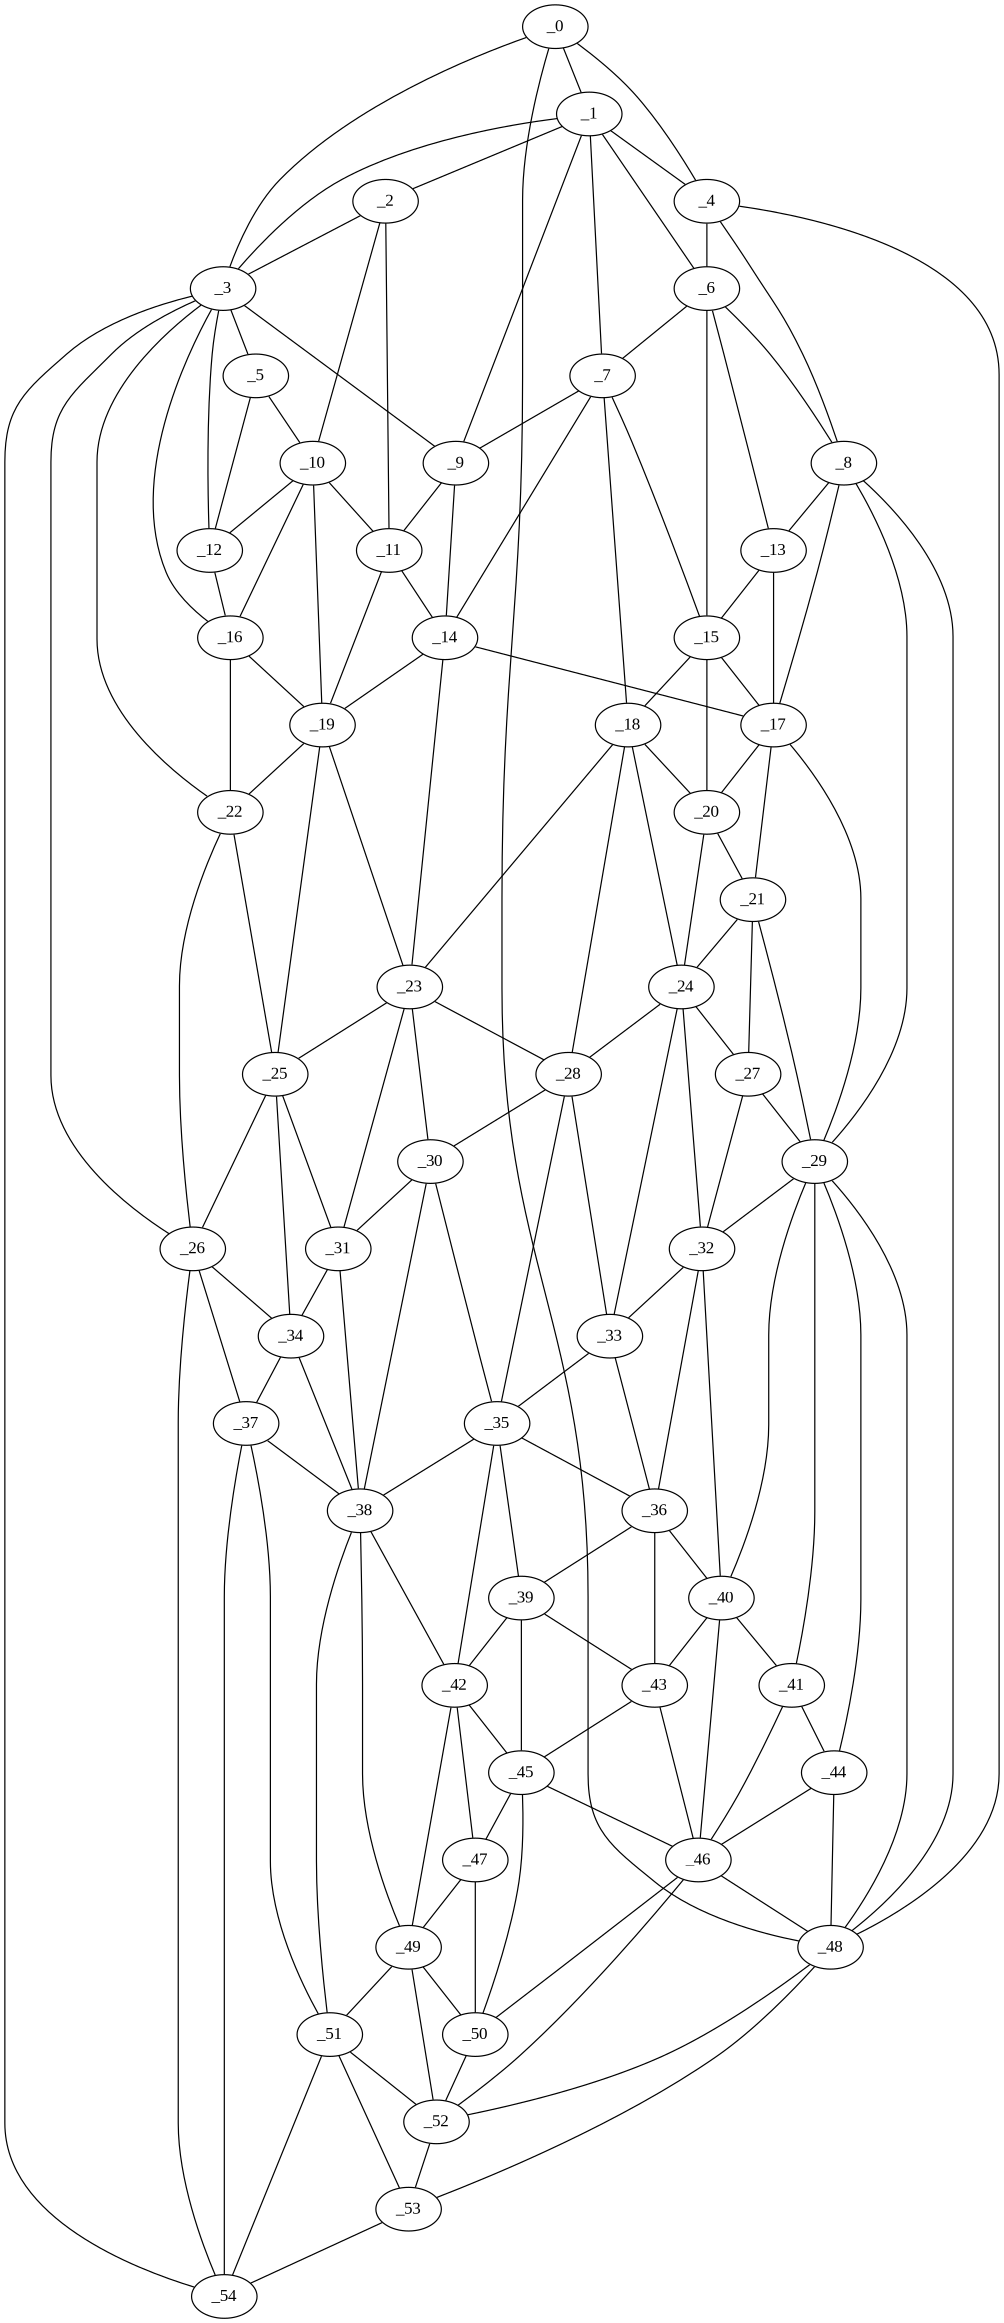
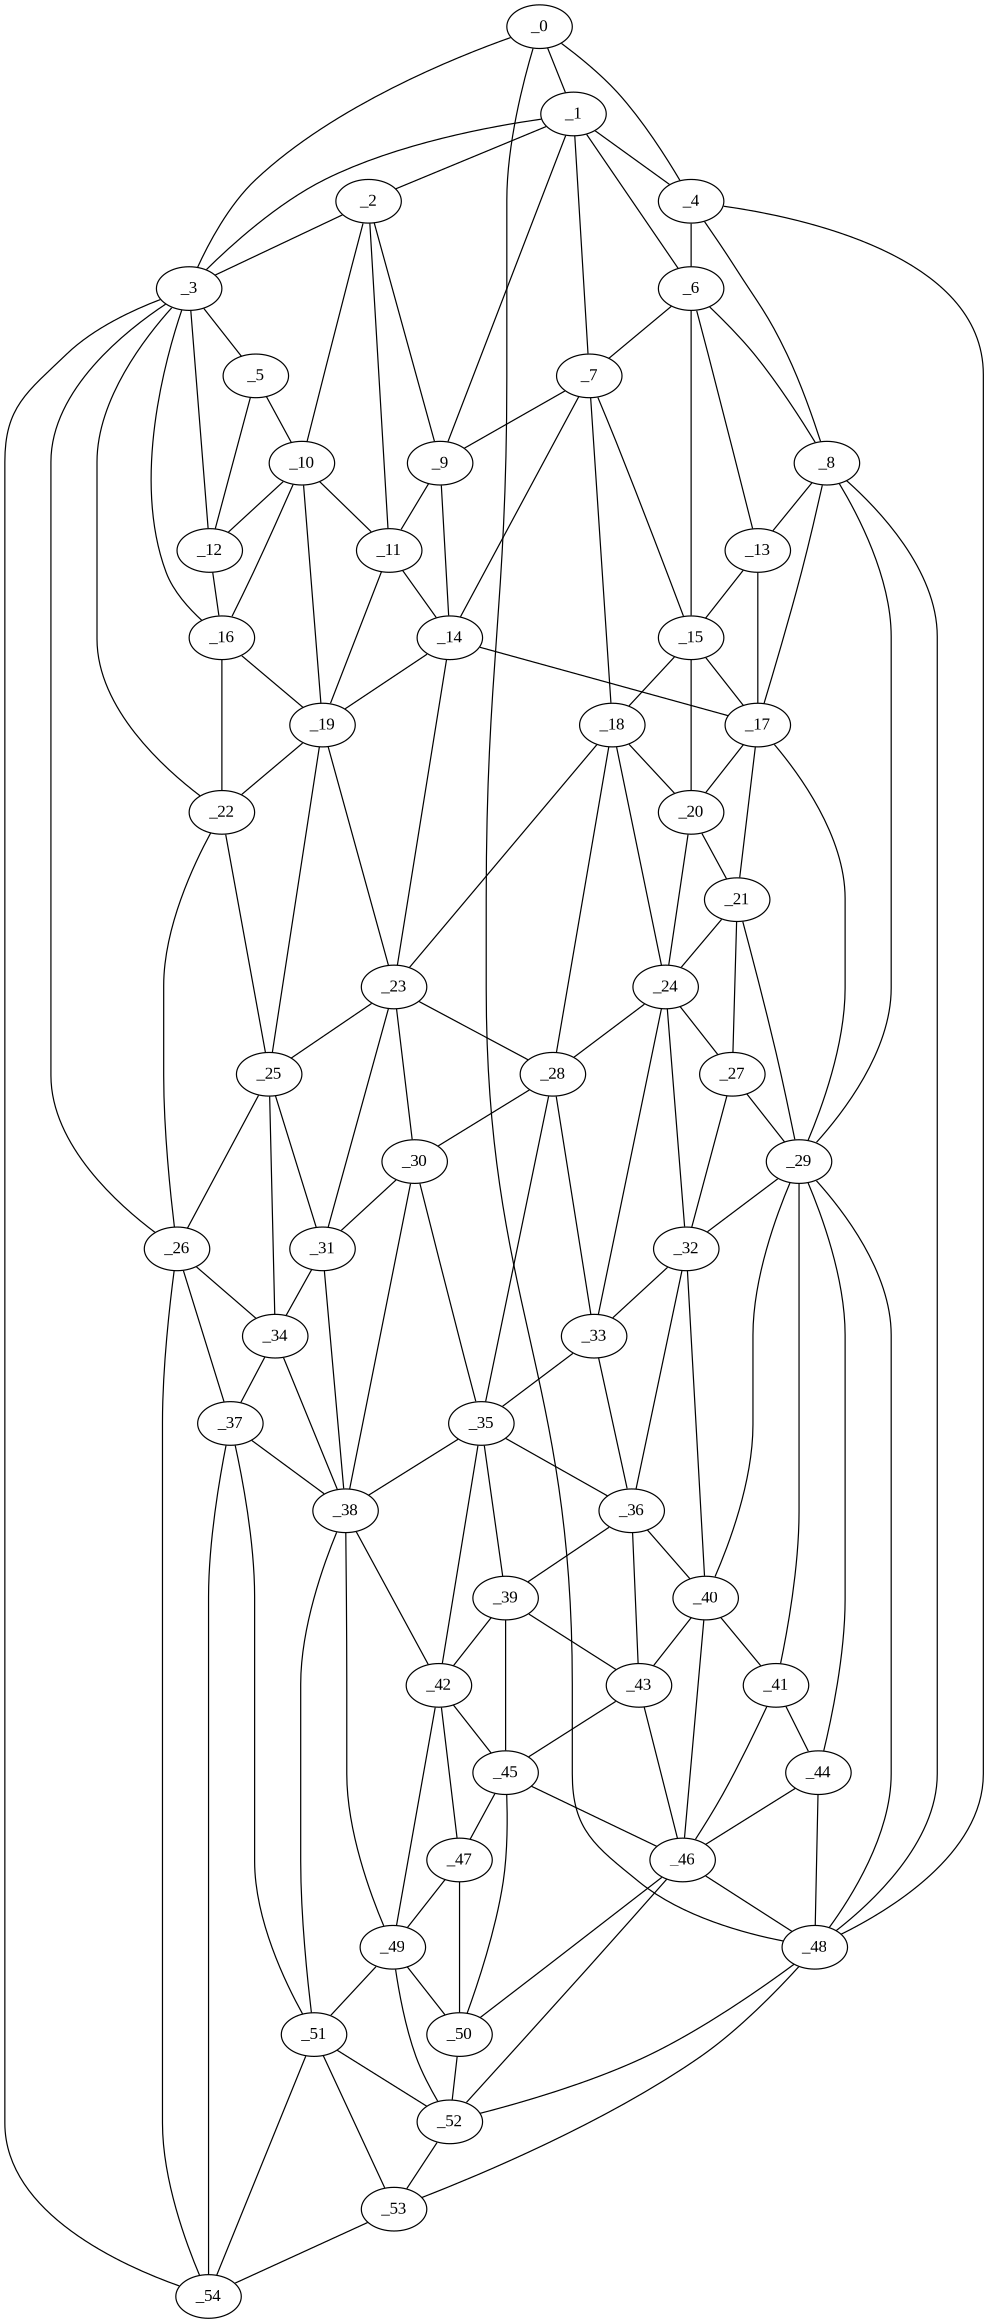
edge "_3" -- "_9": now "_2" -- "_9"
